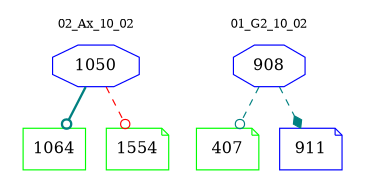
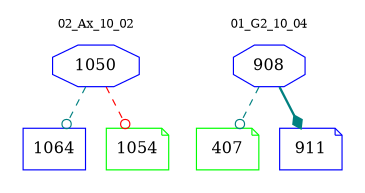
cluster "01_G2_10_02": label "01_G2_10_02" -> "01_G2_10_04"
edge "908" -> "911": style dashed -> bold
edge "1050" -> "1064": style bold -> dashed
node "1064": color green -> blue
node "1554": label "1554" -> "1054"
